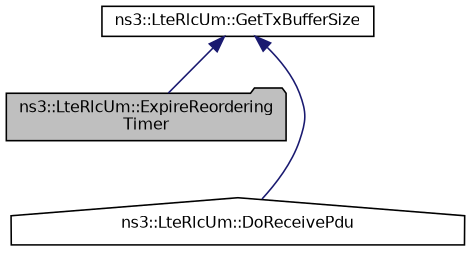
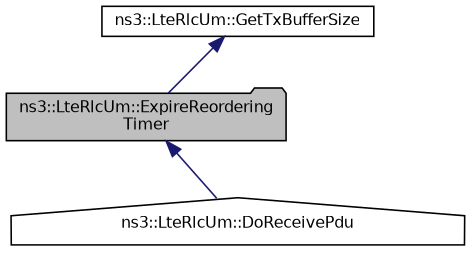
edge "ns3::LteRlcUm::DoReceivePdu" -> "ns3::LteRlcUm::GetTxBufferSize": now "ns3::LteRlcUm::DoReceivePdu" -> "ns3::LteRlcUm::ExpireReordering Timer"
